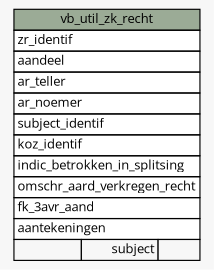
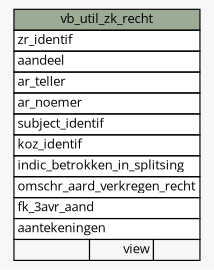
node "vb_util_zk_recht": text "subject" -> "view"
